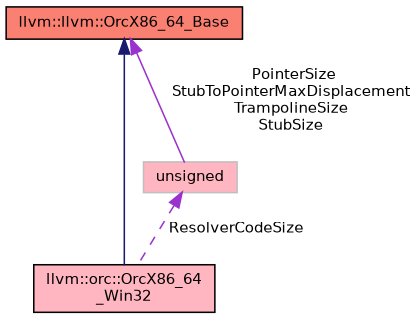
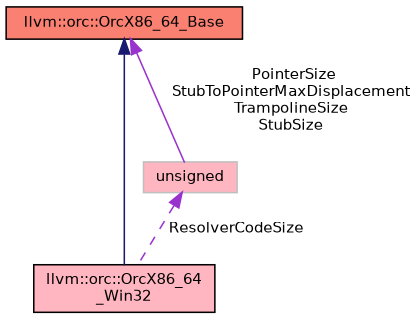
node "llvm::llvm::OrcX86_64_Base": label "llvm::llvm::OrcX86_64_Base" -> "llvm::orc::OrcX86_64_Base"
